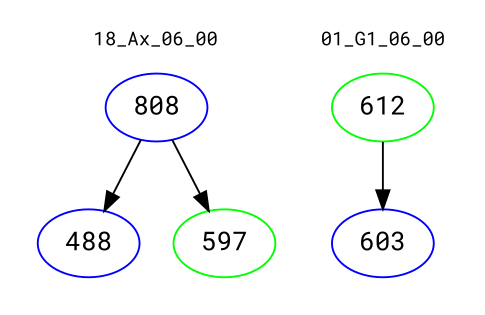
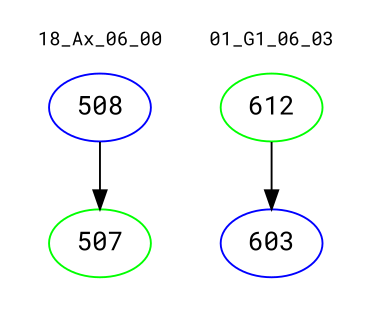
cluster "01_G1_06_00": label "01_G1_06_00" -> "01_G1_06_03"
node "808": label "808" -> "508"
node "488": removed
node "597": label "597" -> "507"
